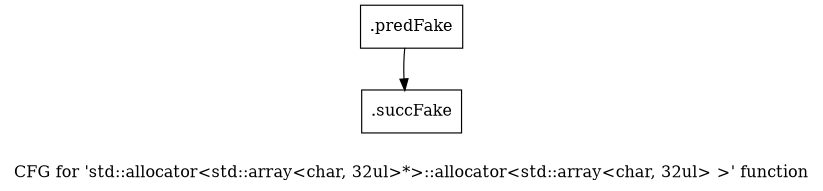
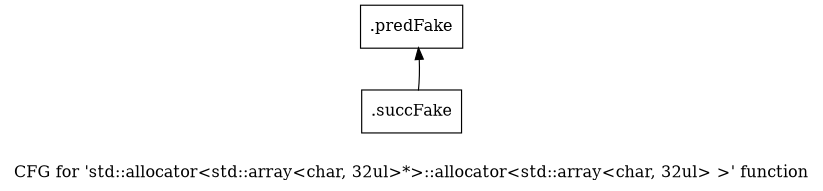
edge ".predFake" -> ".succFake": reversed
